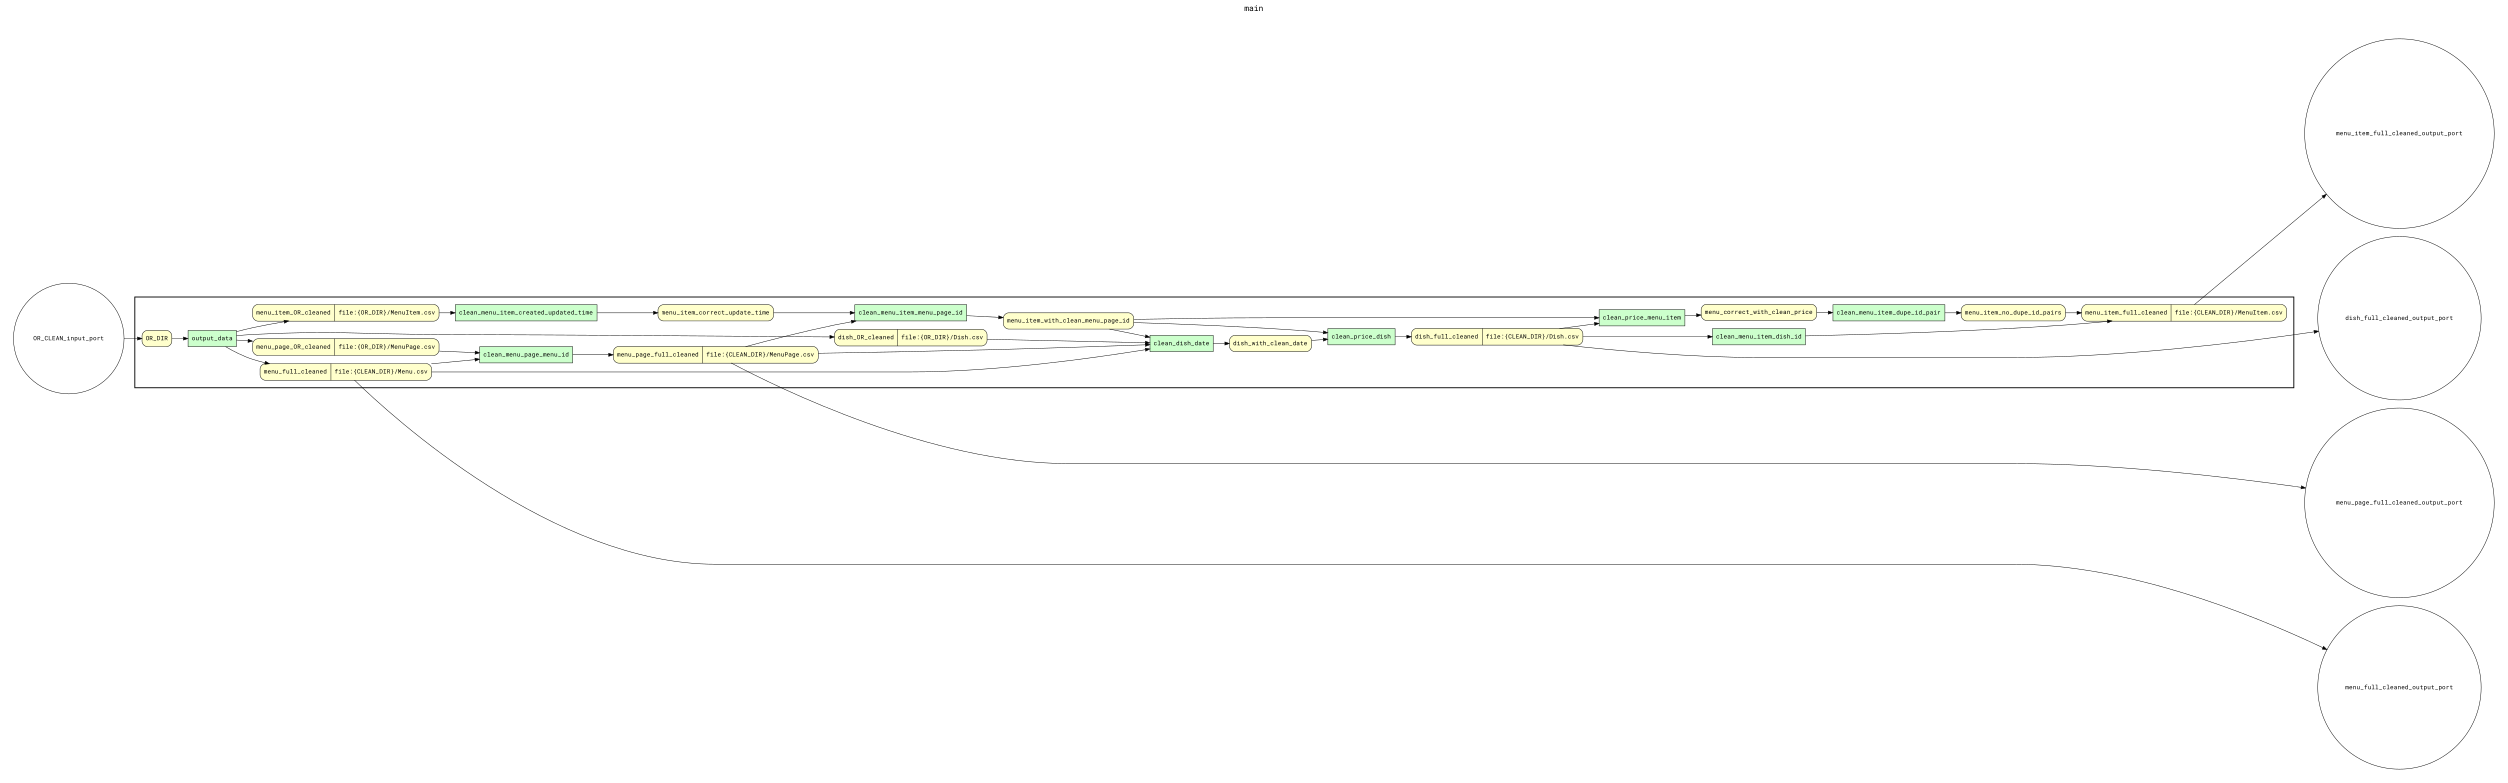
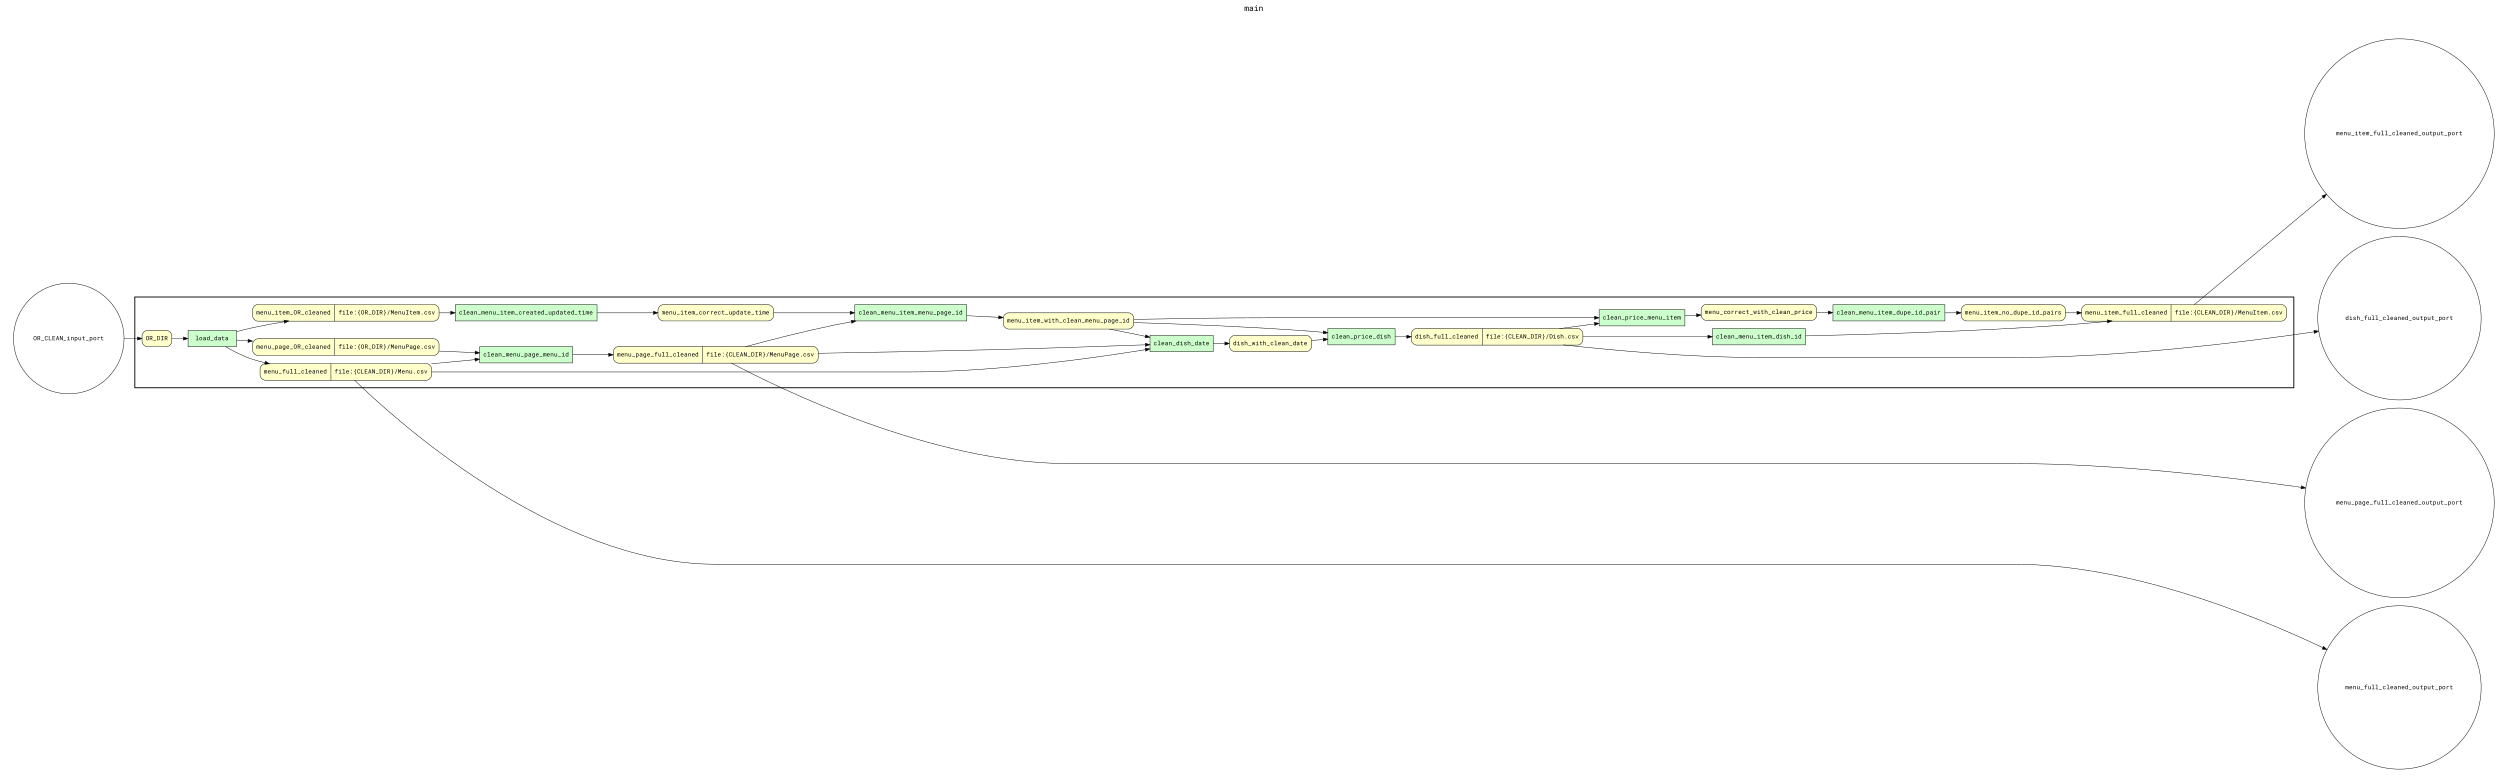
node "dish_OR_cleaned": removed
node "output_data": label "output_data" -> "load_data"
